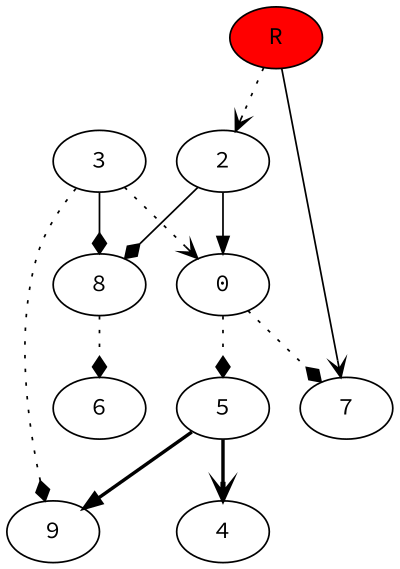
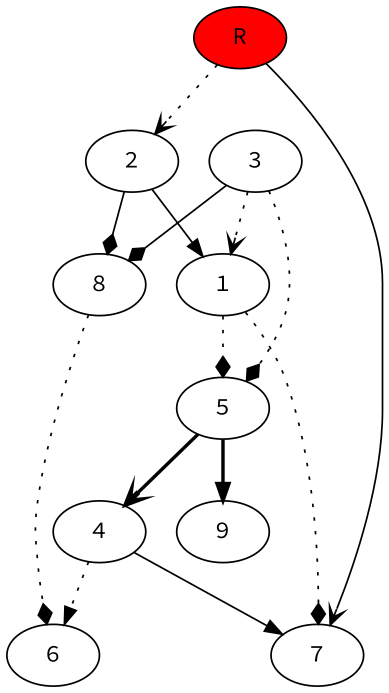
node "0": label "0" -> "1"
edge "3" -> "9": now "3" -> "5"
edge "4" -> "6": added
edge "4" -> "7": added
